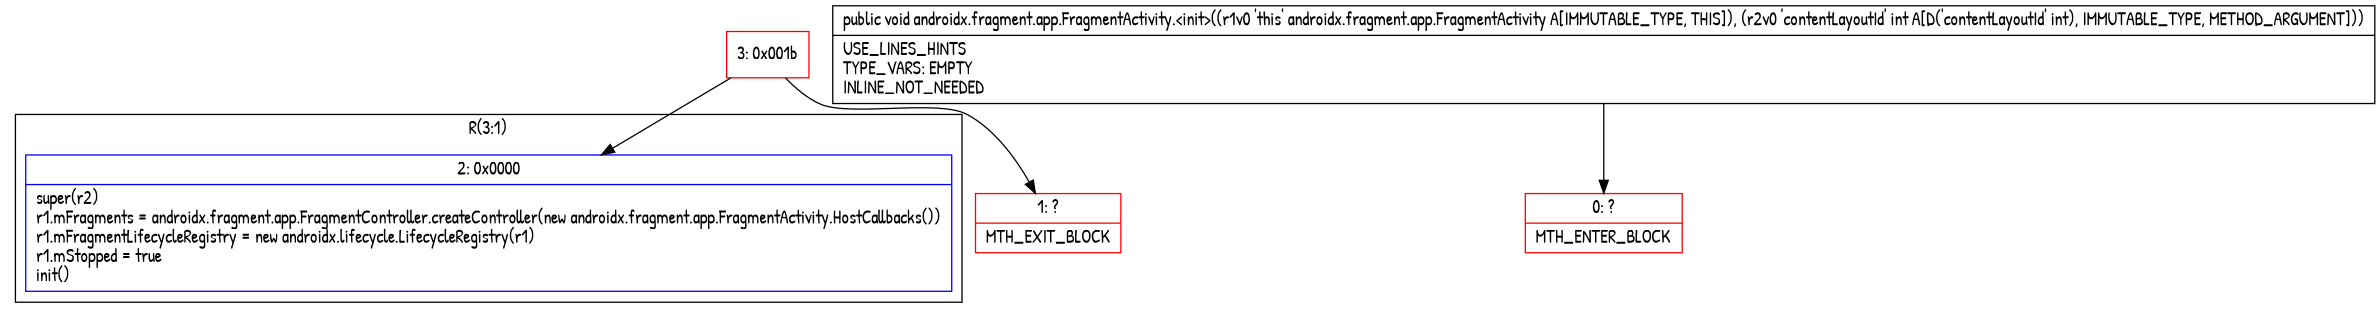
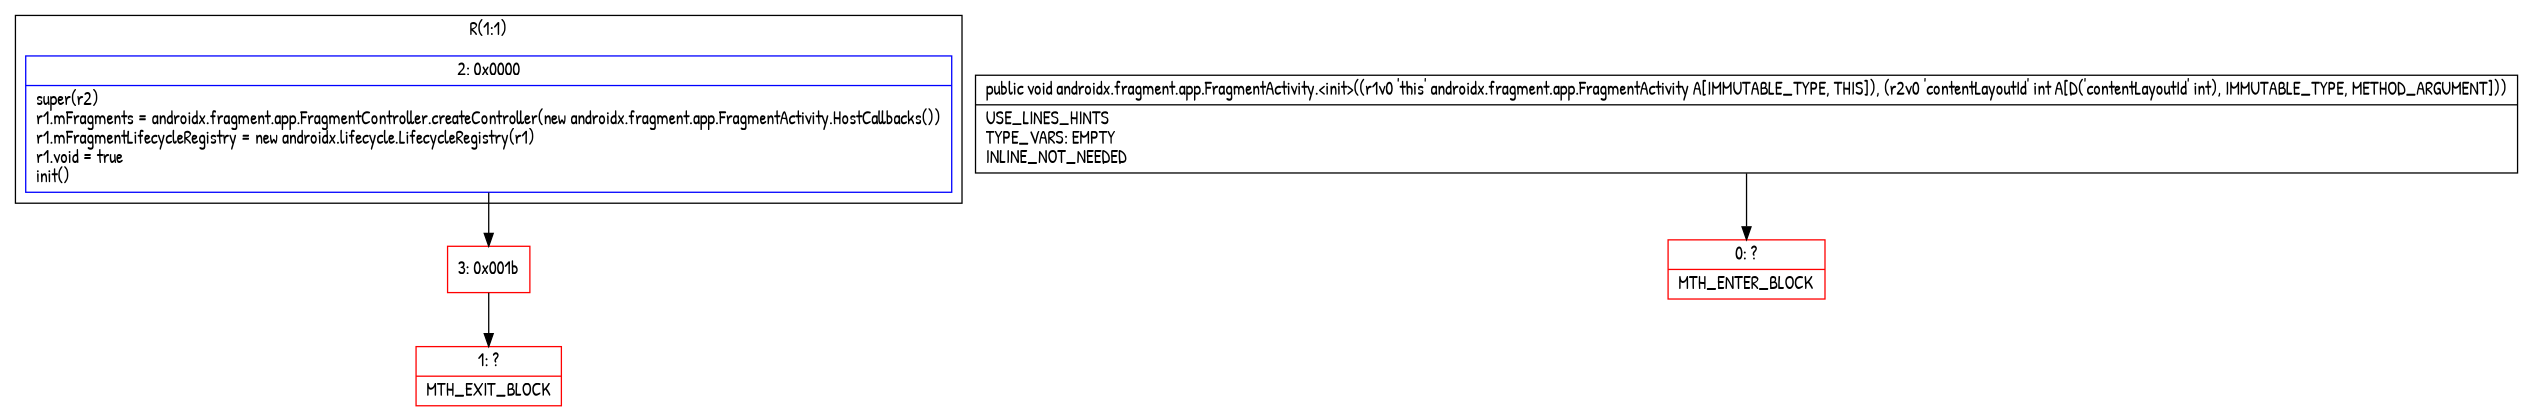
edge "3: 0x001b" -> "2: 0x0000": reversed
cluster "R(3:1)": label "R(3:1)" -> "R(1:1)"
node "2: 0x0000": text "r1.mStopped = true" -> "r1.void = true"
